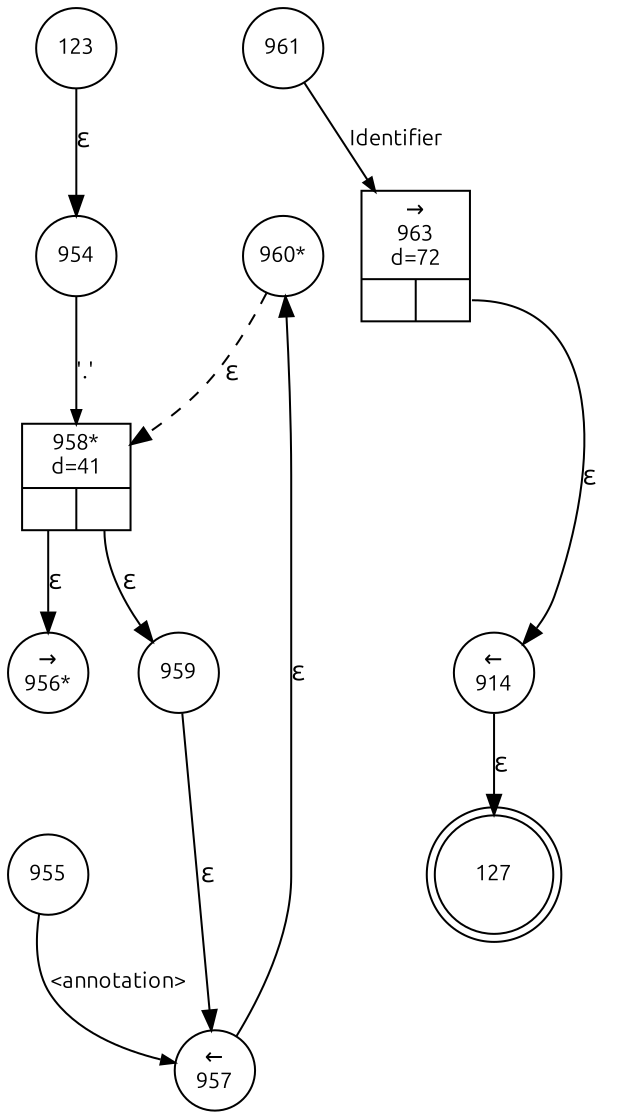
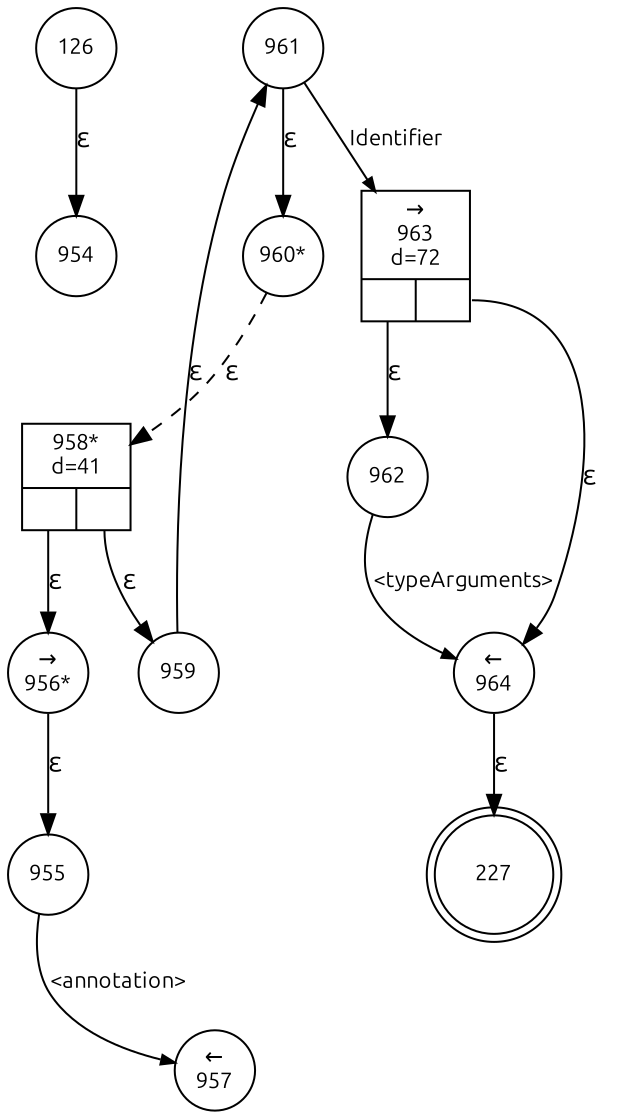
node "123": label "123" -> "126"
edge "954" -> "958*": removed, label "'.'"
node "962": added
node "← 914": label "← 914" -> "← 964"
edge "← 957" -> "960*": now "961" -> "960*"
edge "→ 956*" -> "955": added, label "ε"
edge "959" -> "← 957": now "959" -> "961"
node "127": label "127" -> "227"
